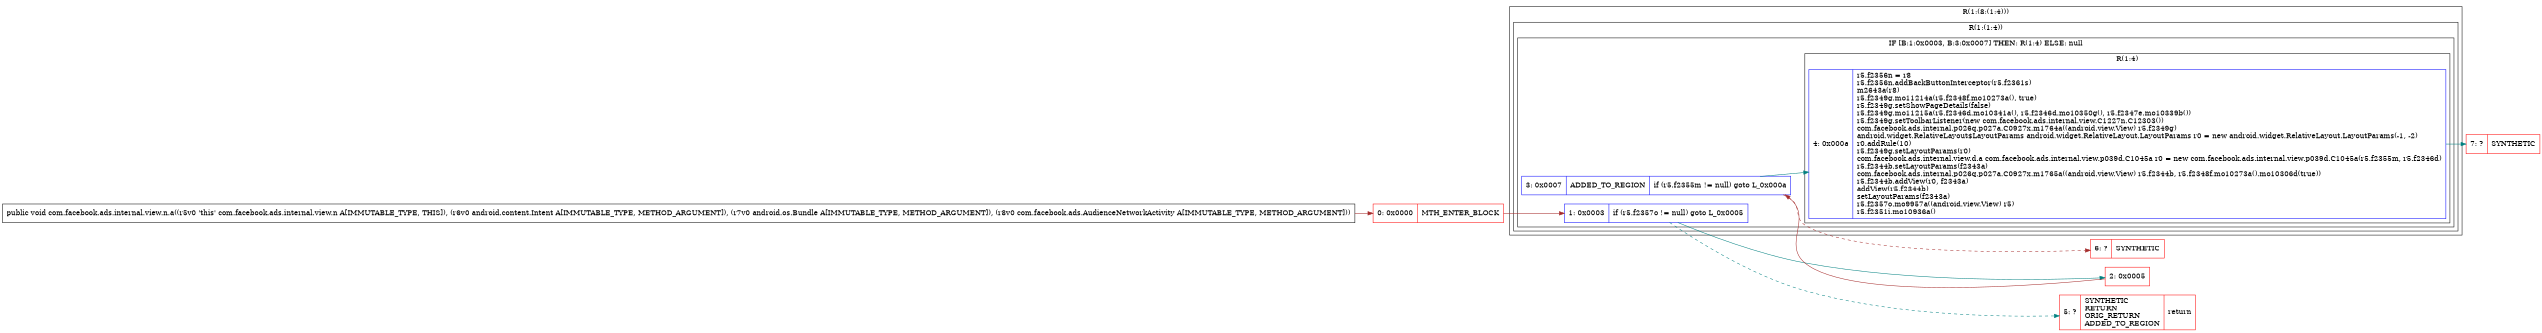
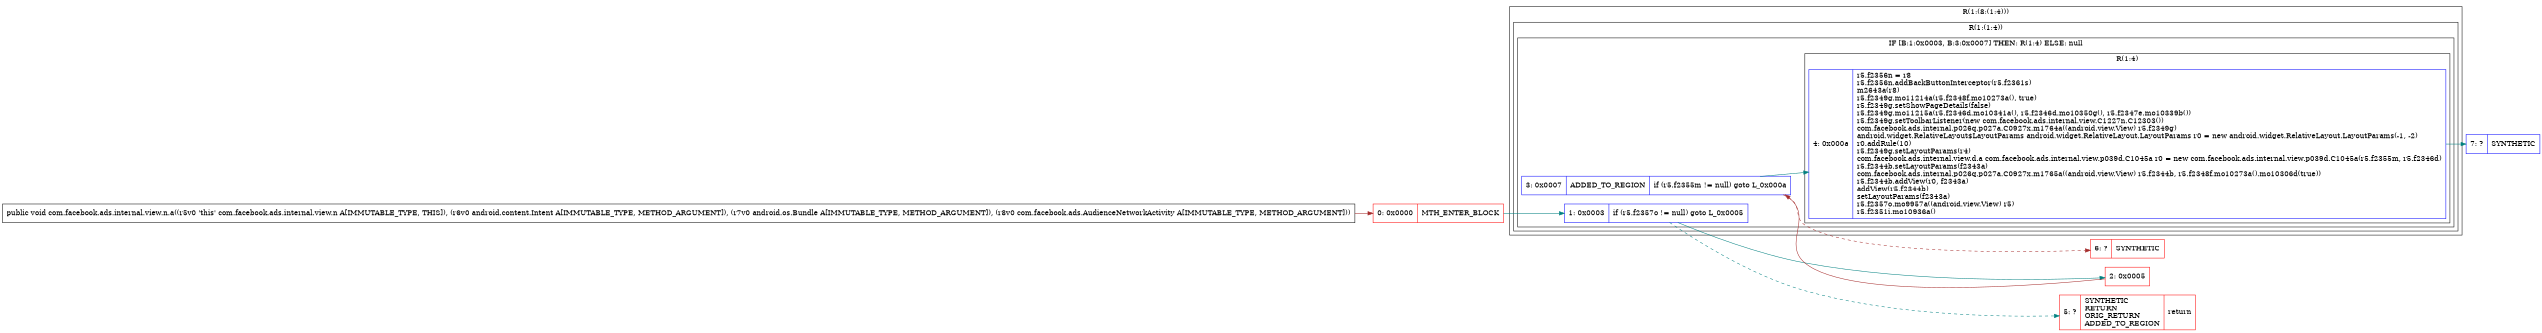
node "7: ?": color red -> blue
node "4: 0x000a": text "r5.f2349g.setLayoutParams(r0)" -> "r5.f2349g.setLayoutParams(r4)"
edge "0: 0x0000" -> "1: 0x0003": color brown -> teal
